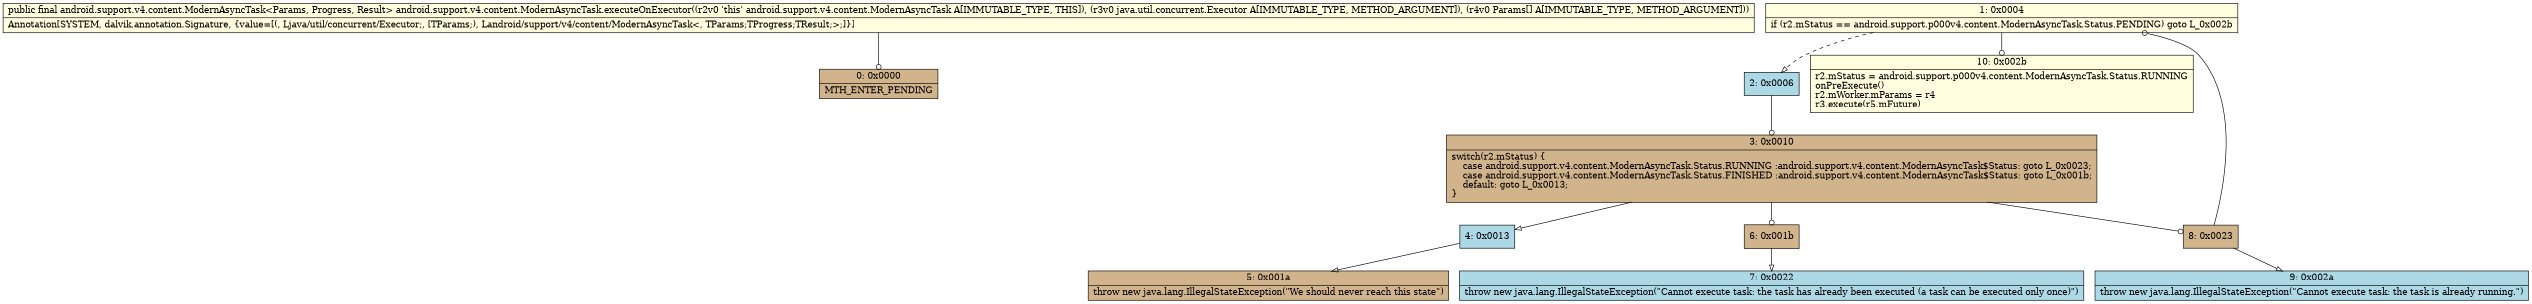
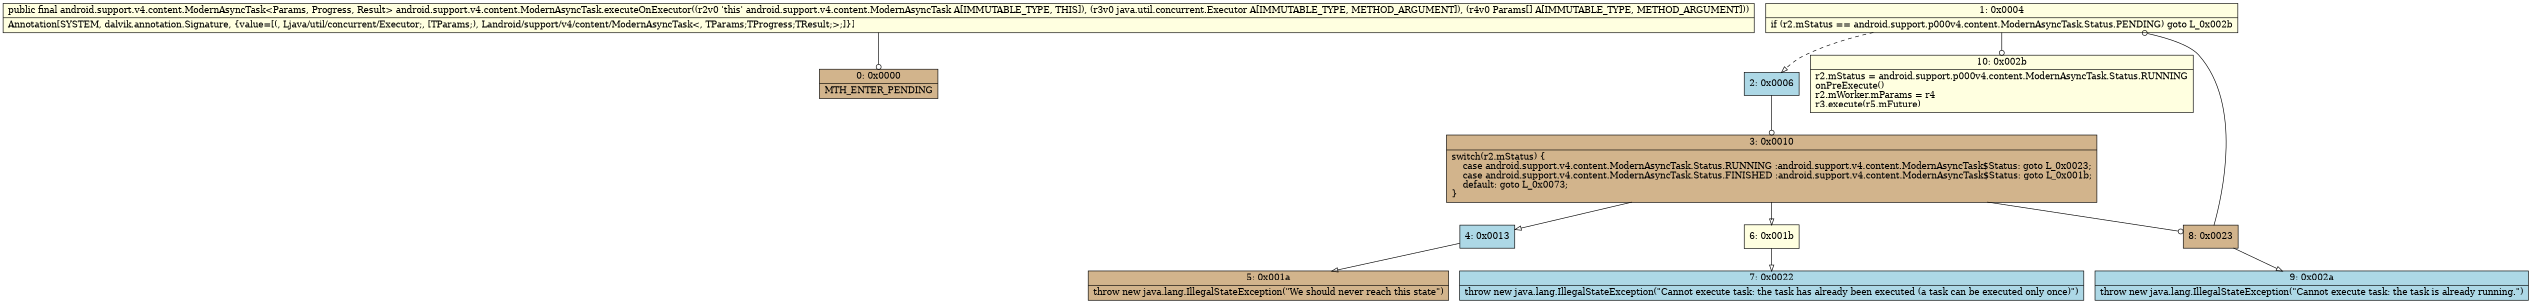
node "3: 0x0010": text "default: goto L_0x0013;" -> "default: goto L_0x0073;"
edge "3: 0x0010" -> "6: 0x001b": arrowhead odot -> onormal
node "6: 0x001b": fillcolor tan -> lightyellow
